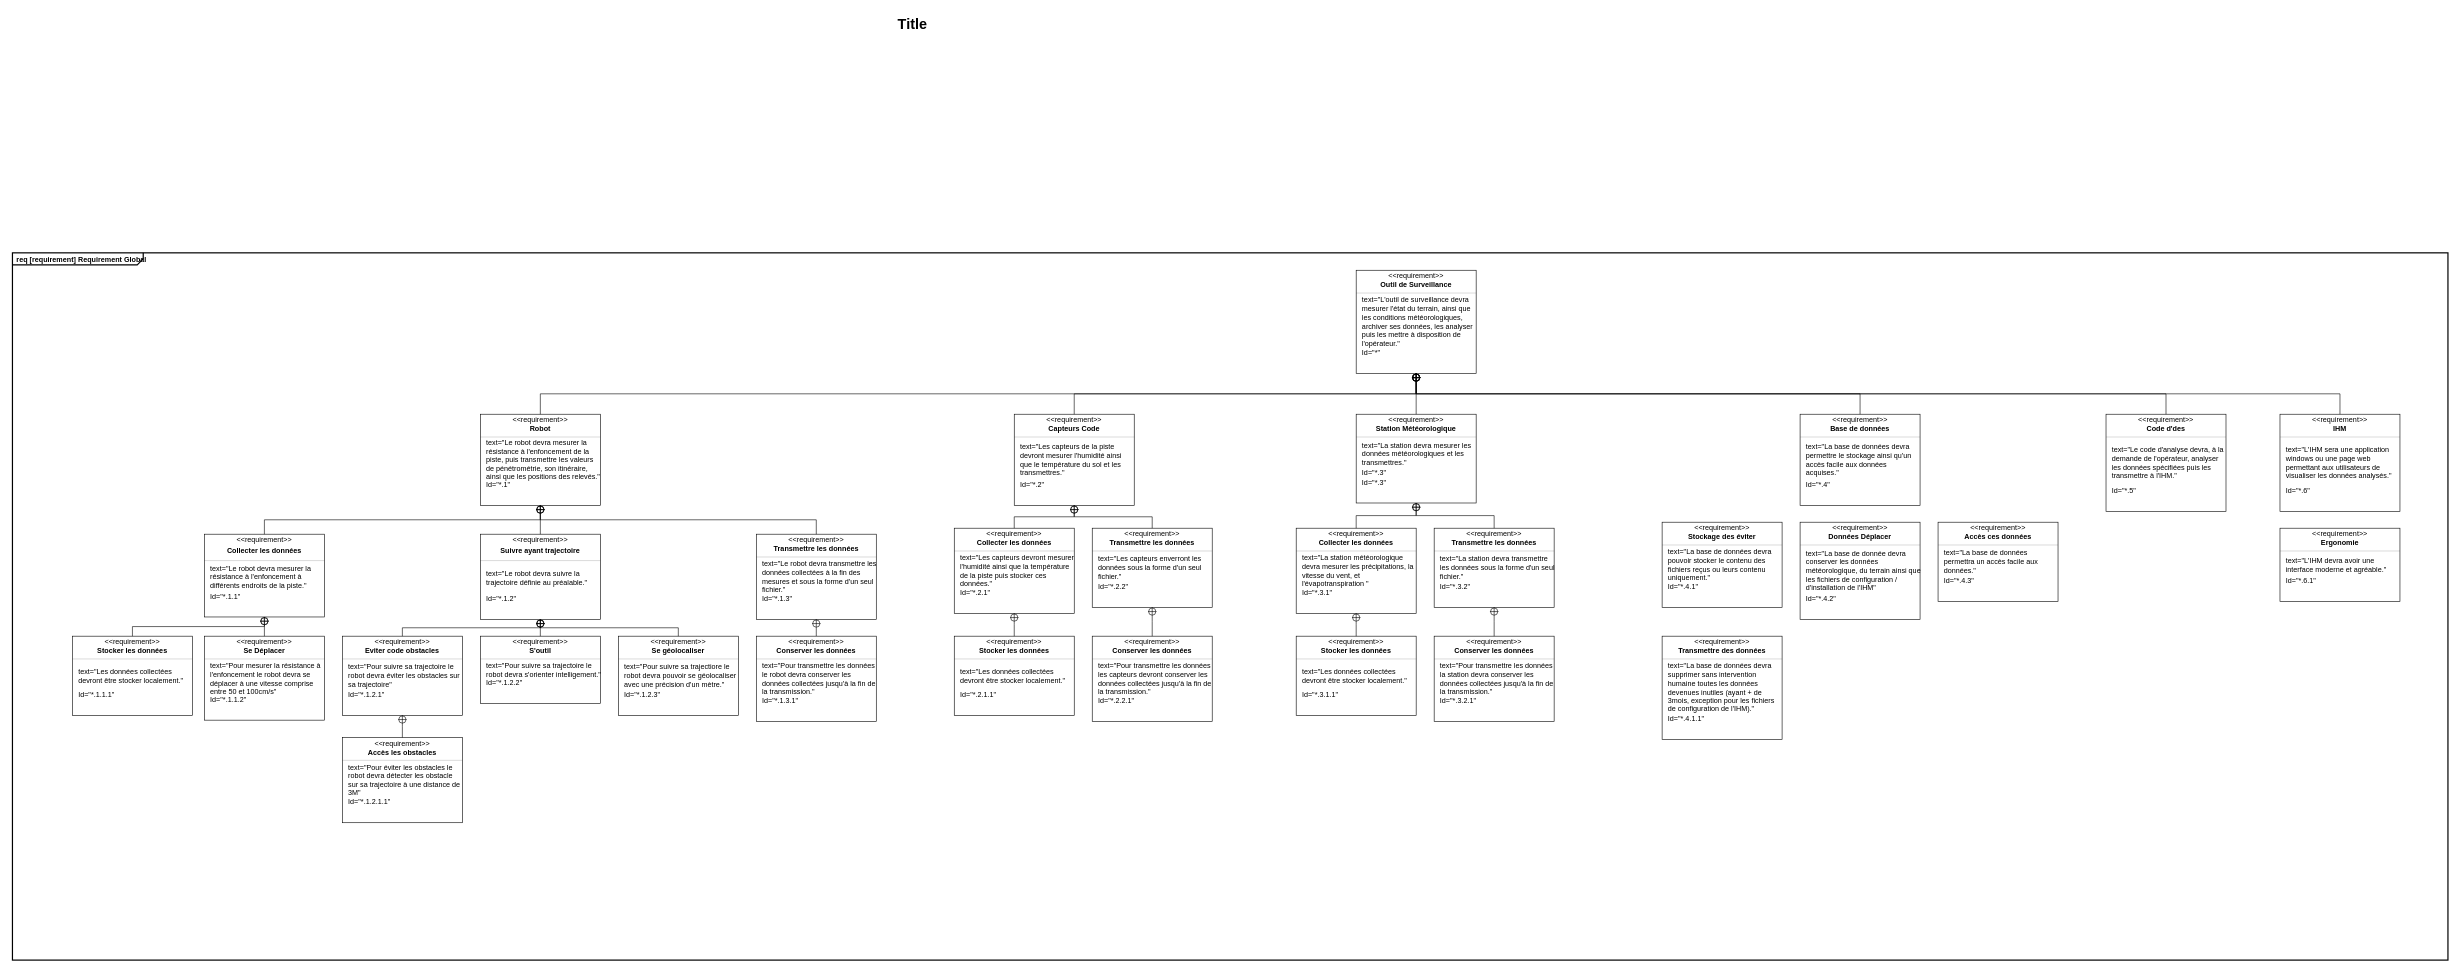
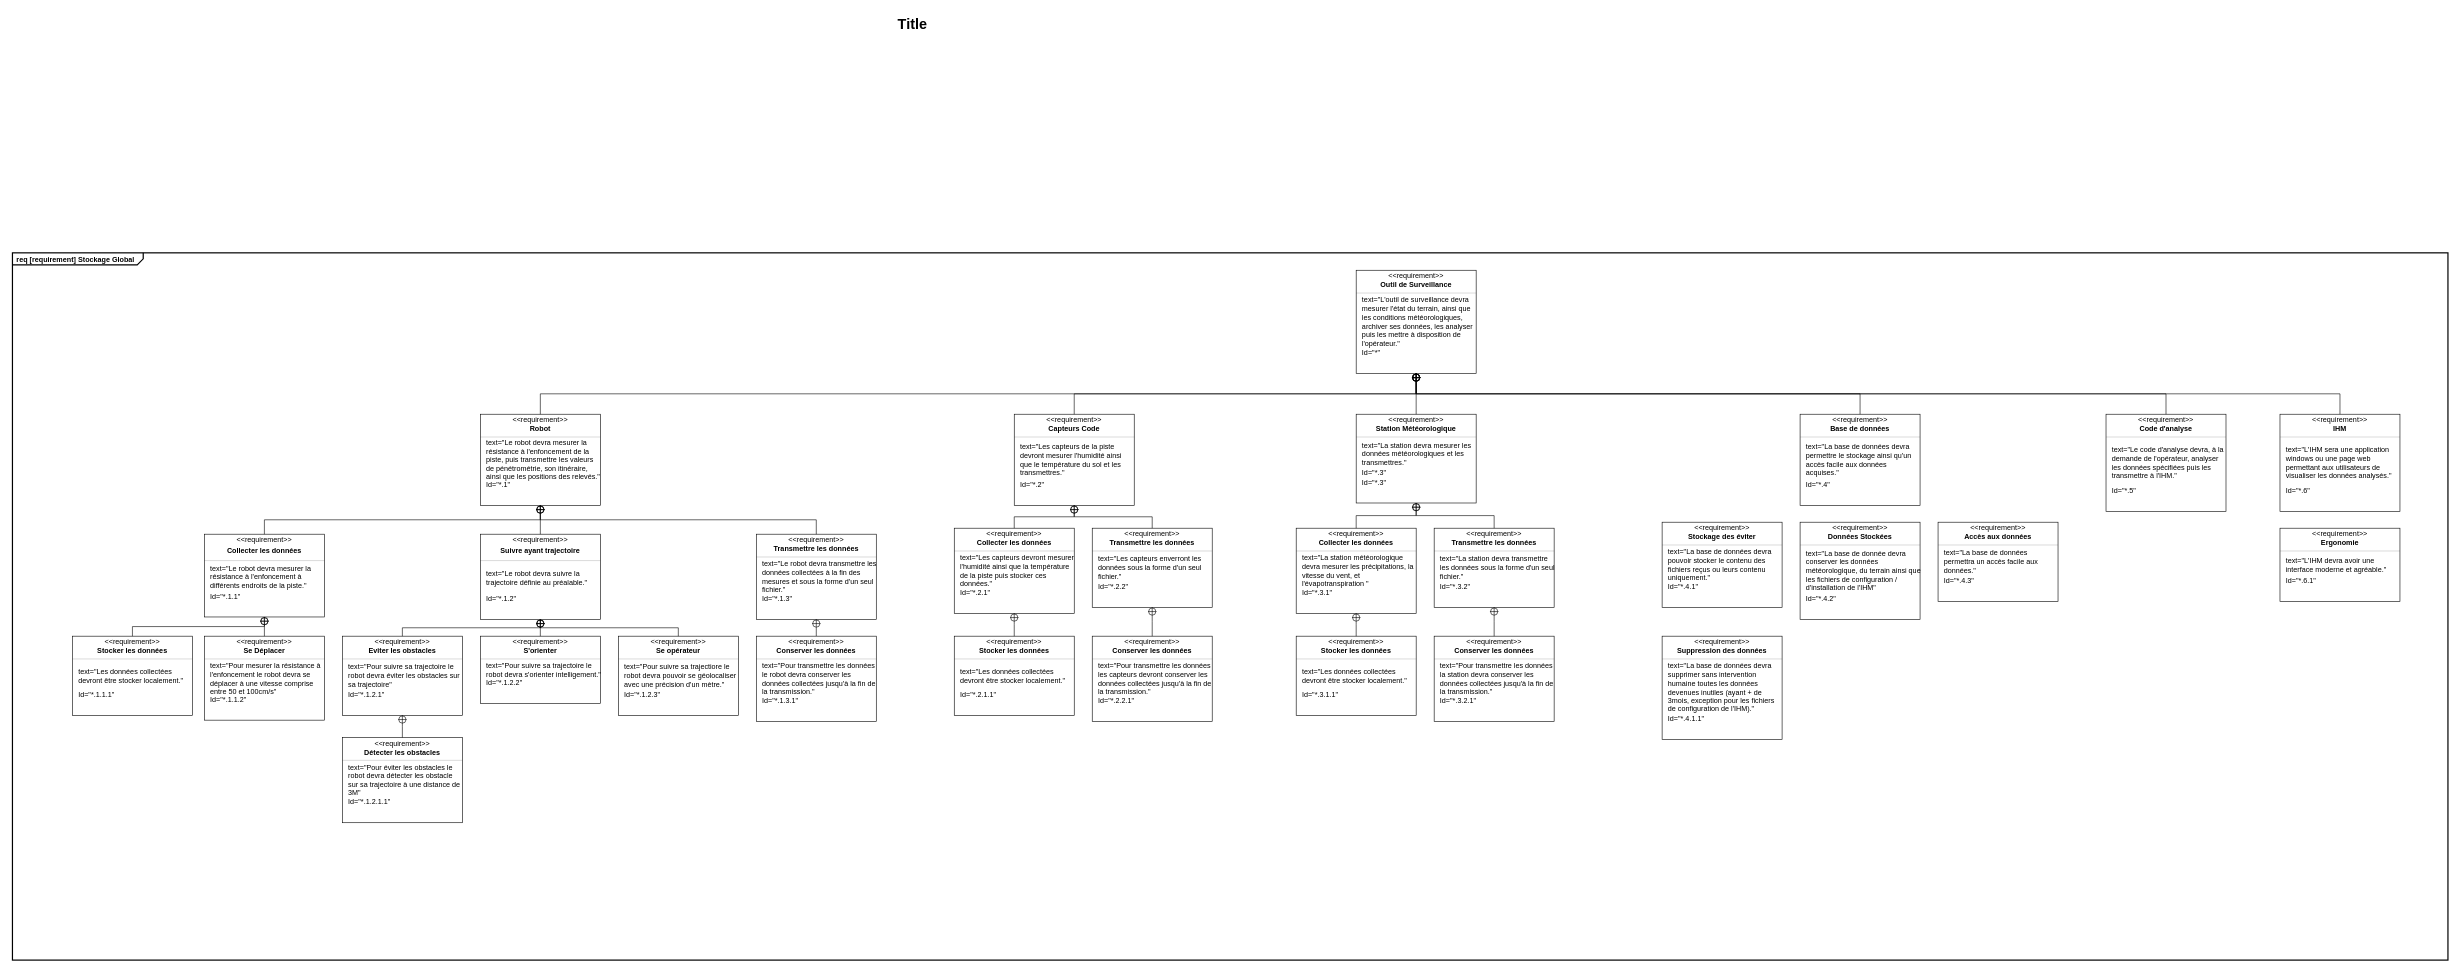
node "req [requirement] Requirement Global": label "req [requirement] Requirement Global" -> "req [requirement] Stockage Global"
node "Code d'des": label "Code d'des" -> "Code d'analyse"
node "Données Déplacer": label "Données Déplacer" -> "Données Stockées"
node "Accès ces données": label "Accès ces données" -> "Accès aux données"
node "Eviter code obstacles": label "Eviter code obstacles" -> "Eviter les obstacles"
node "S'outil": label "S'outil" -> "S'orienter"
node "Se géolocaliser": label "Se géolocaliser" -> "Se opérateur"
node "Transmettre des données": label "Transmettre des données" -> "Suppression des données"
node "Accès les obstacles": label "Accès les obstacles" -> "Détecter les obstacles"
